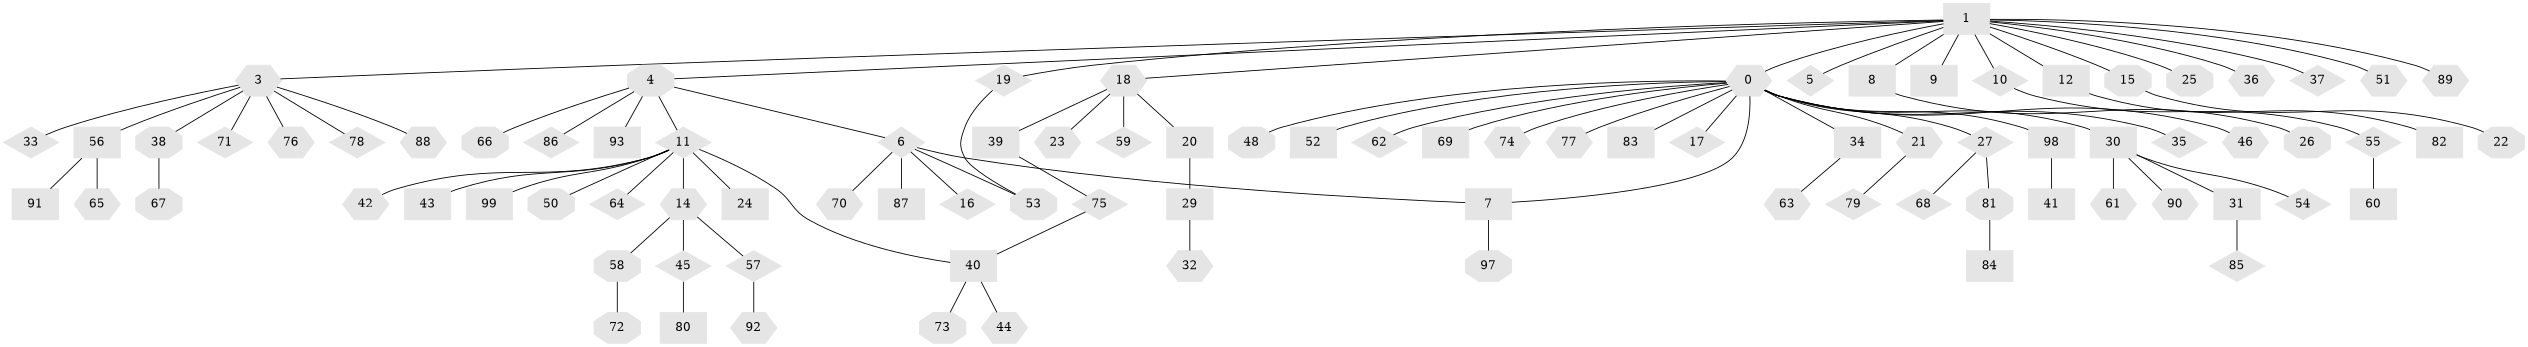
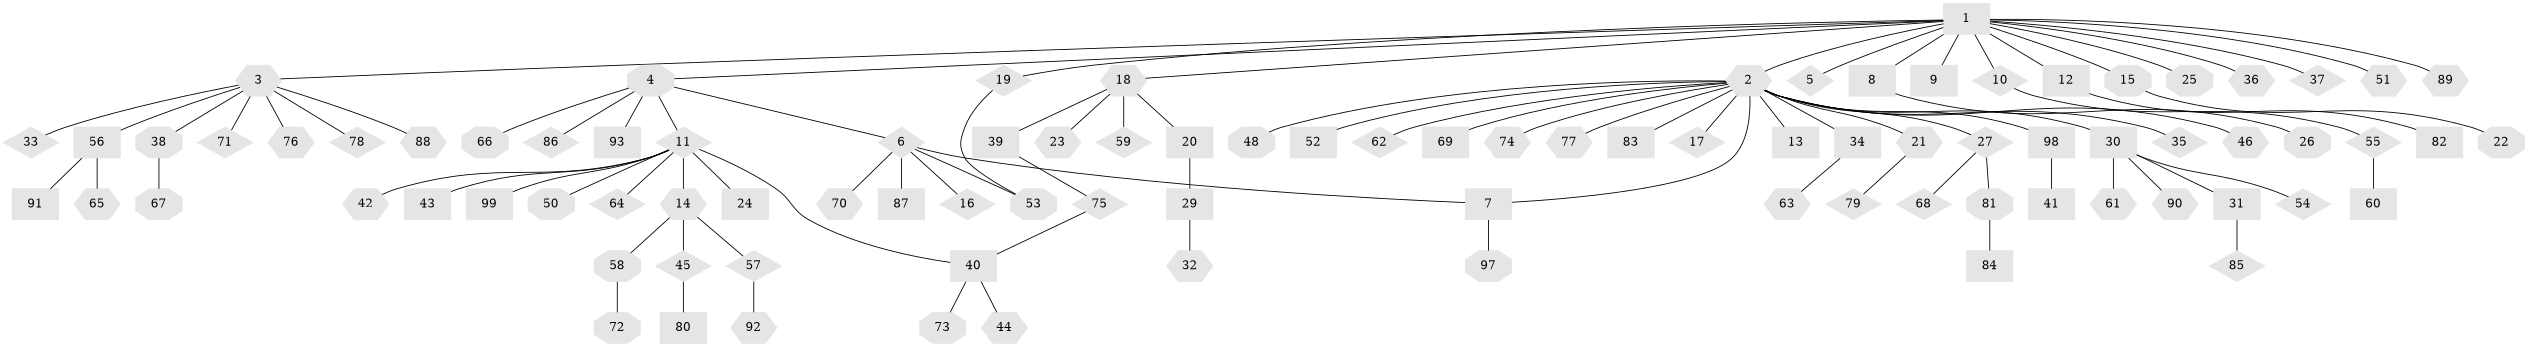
node "0": label "0" -> "2"
node "13": added
